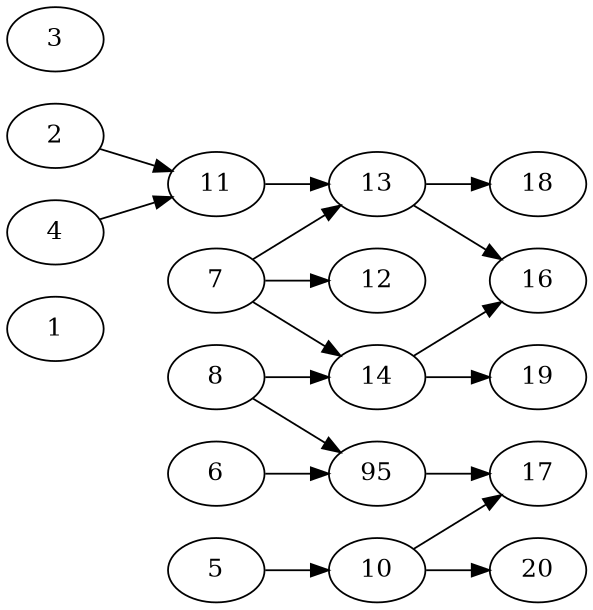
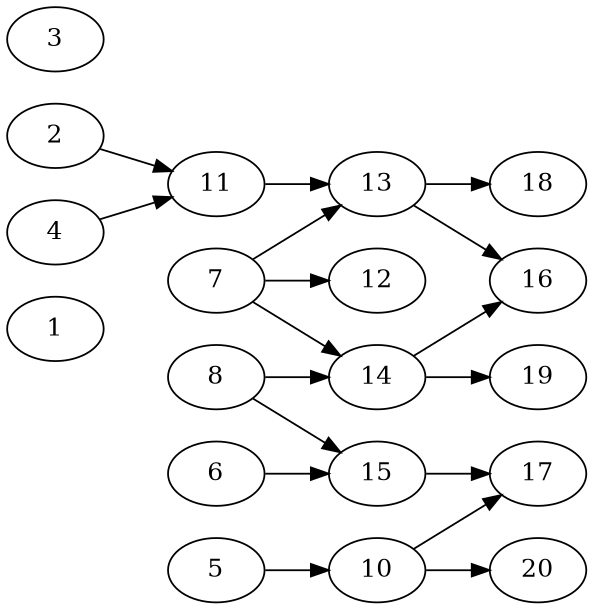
node "95": label "95" -> "15"
